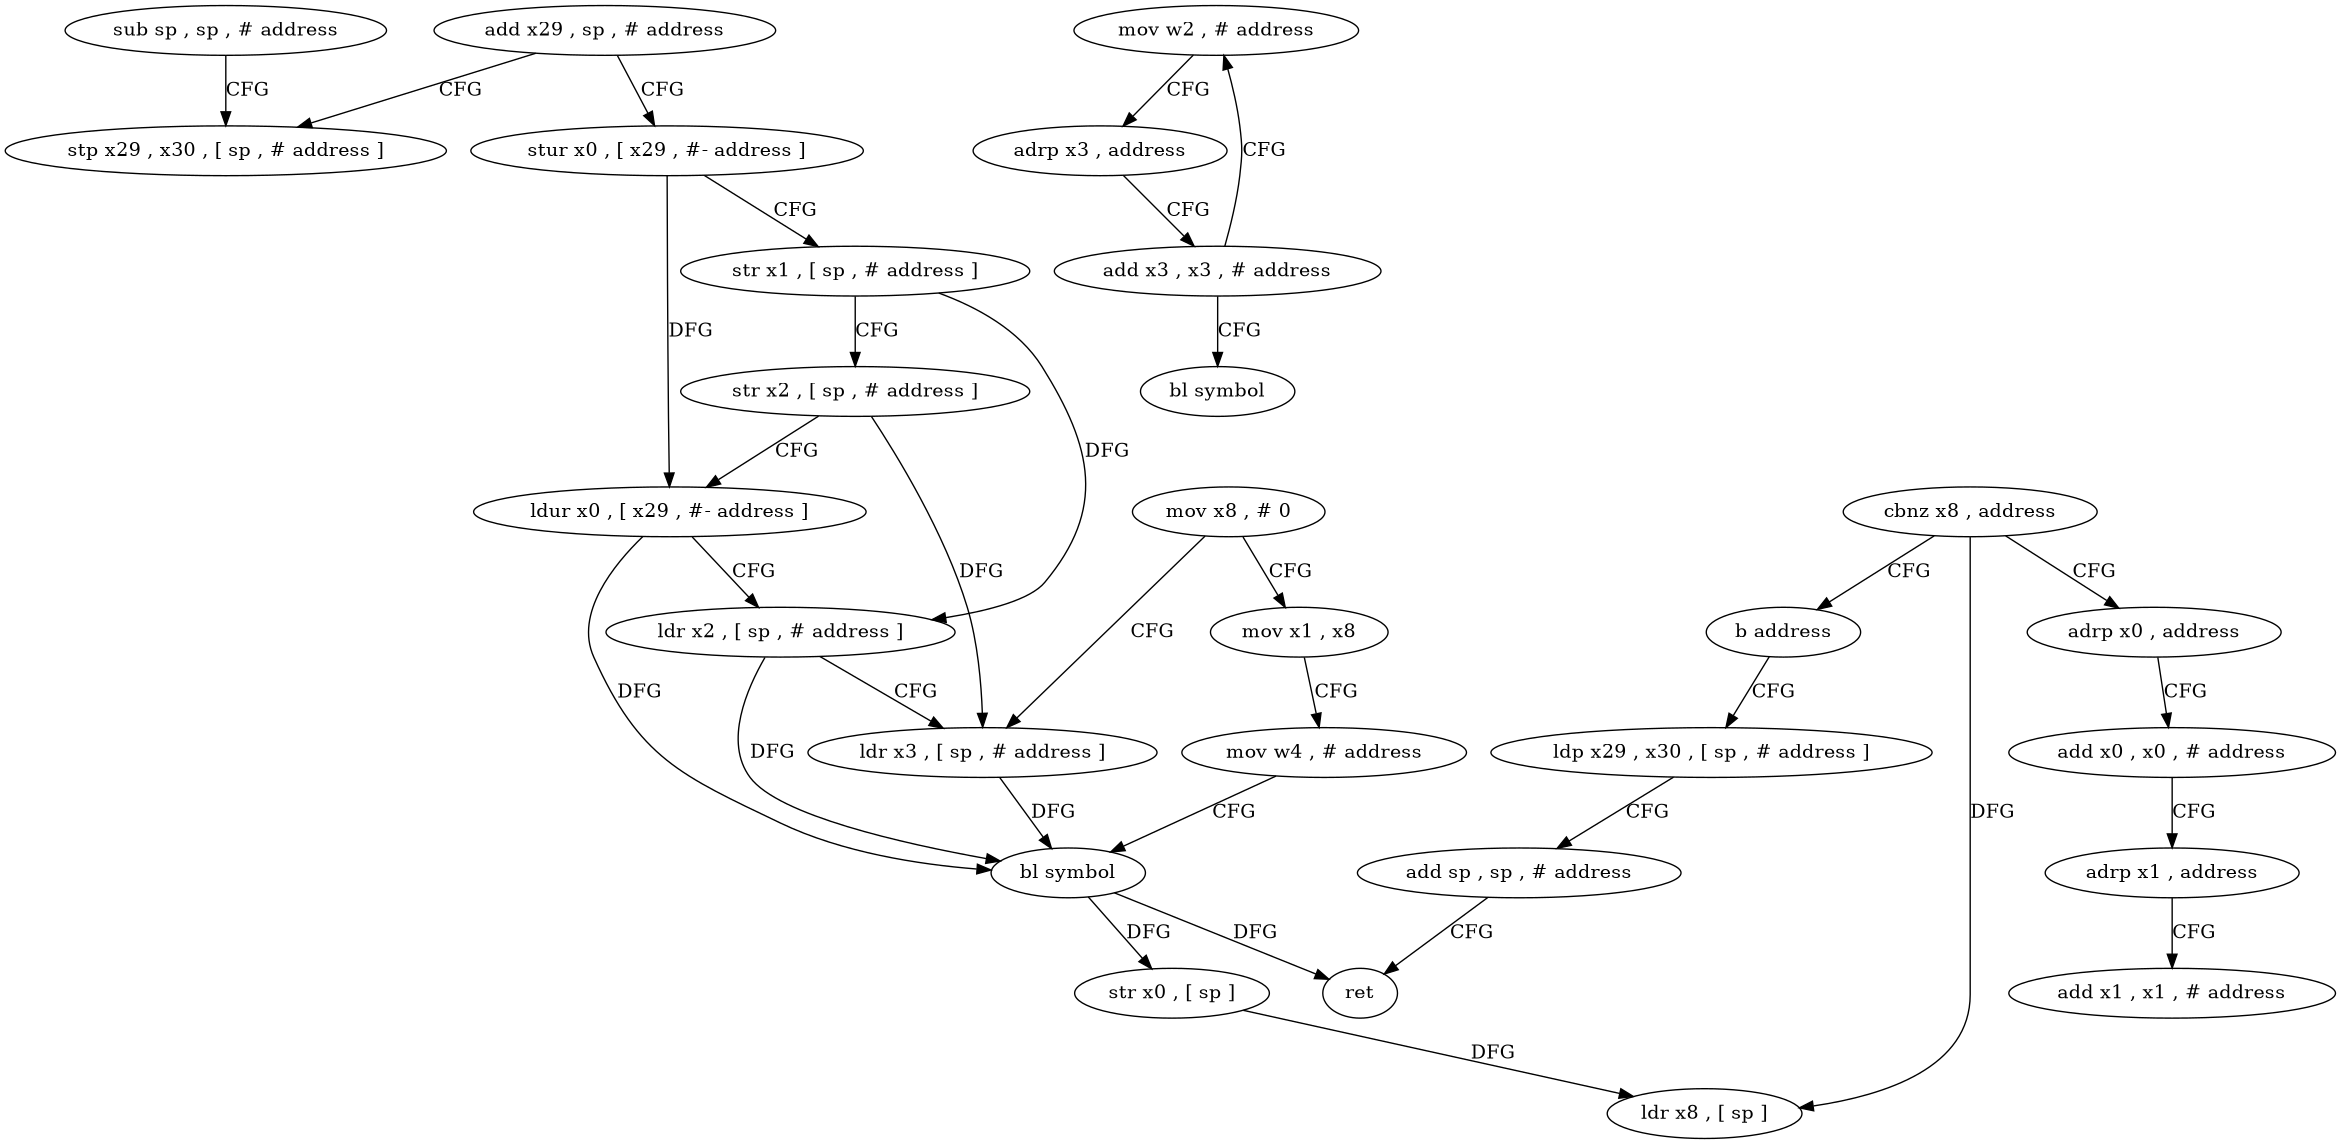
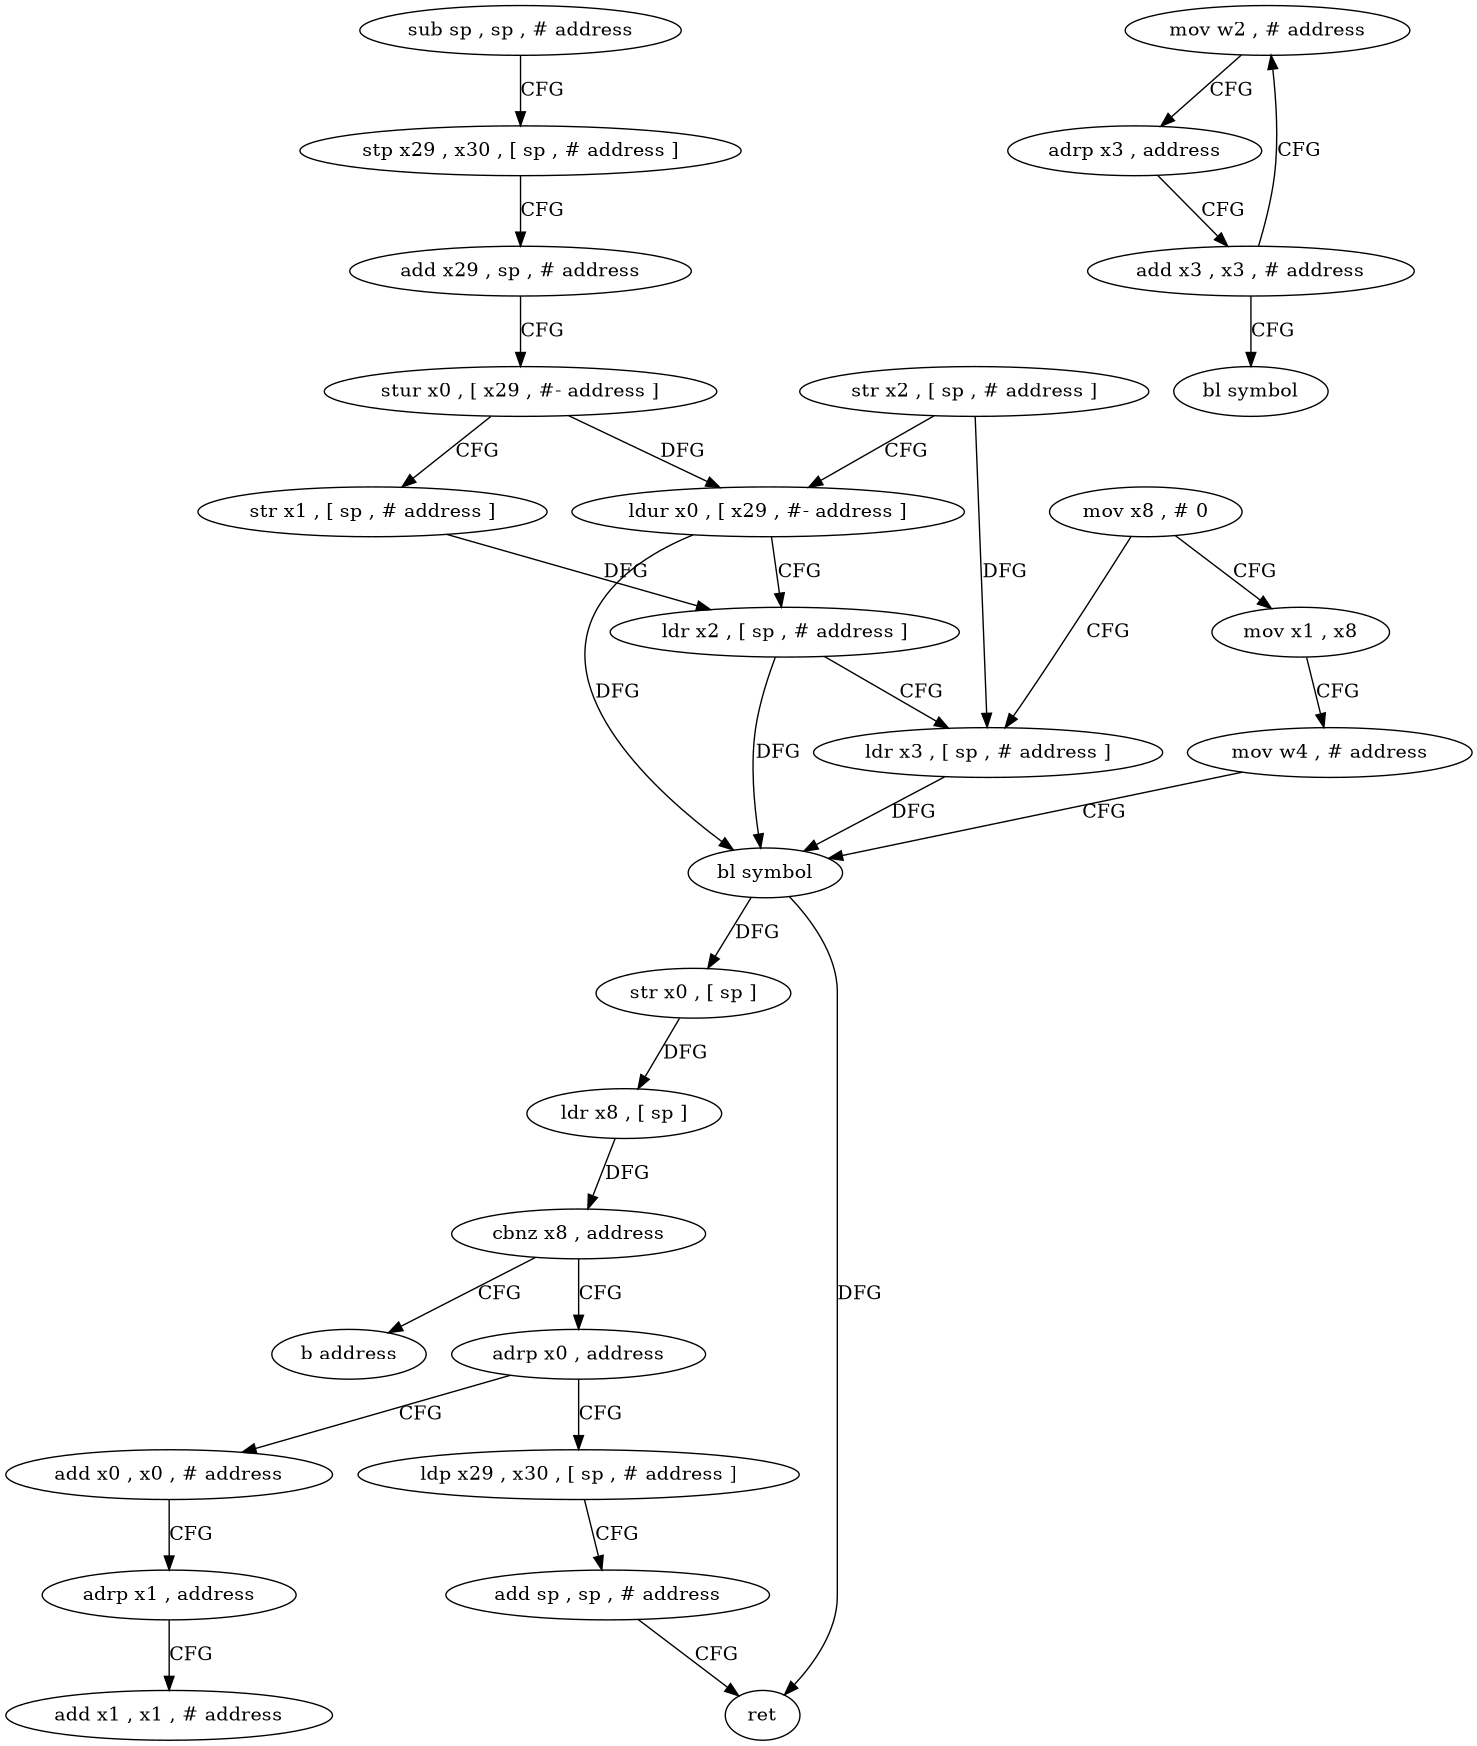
edge "add x29 , sp , # address" -> "stp x29 , x30 , [ sp , # address ]": reversed
edge "str x1 , [ sp , # address ]" -> "str x2 , [ sp , # address ]": removed, label "CFG"
edge "b address" -> "ldp x29 , x30 , [ sp , # address ]": now "adrp x0 , address" -> "ldp x29 , x30 , [ sp , # address ]"
edge "cbnz x8 , address" -> "ldr x8 , [ sp ]": reversed
